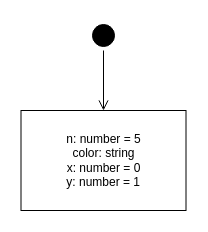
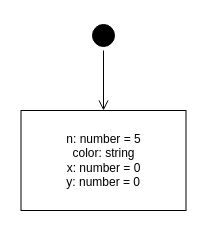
node "n: number = 5 color: string x: number = 0 y: number = 1": label "n: number = 5 color: string x: number = 0 y: number = 1" -> "n: number = 5 color: string x: number = 0 y: number = 0"
